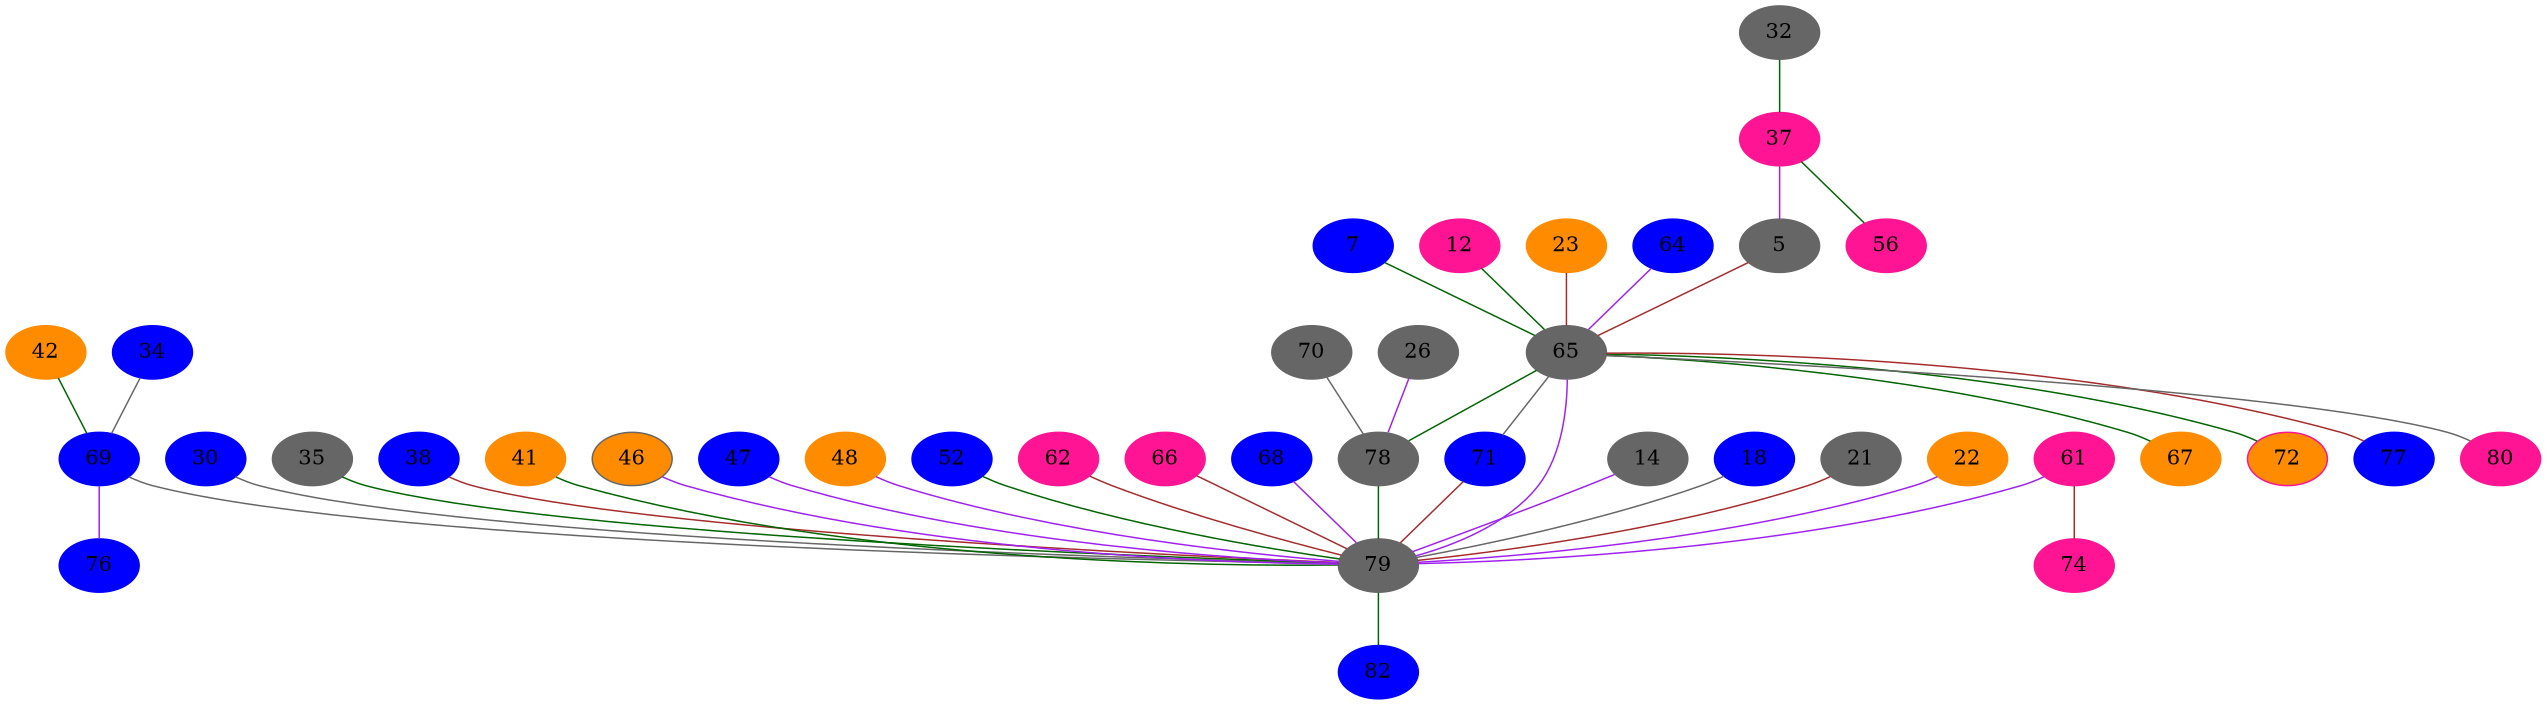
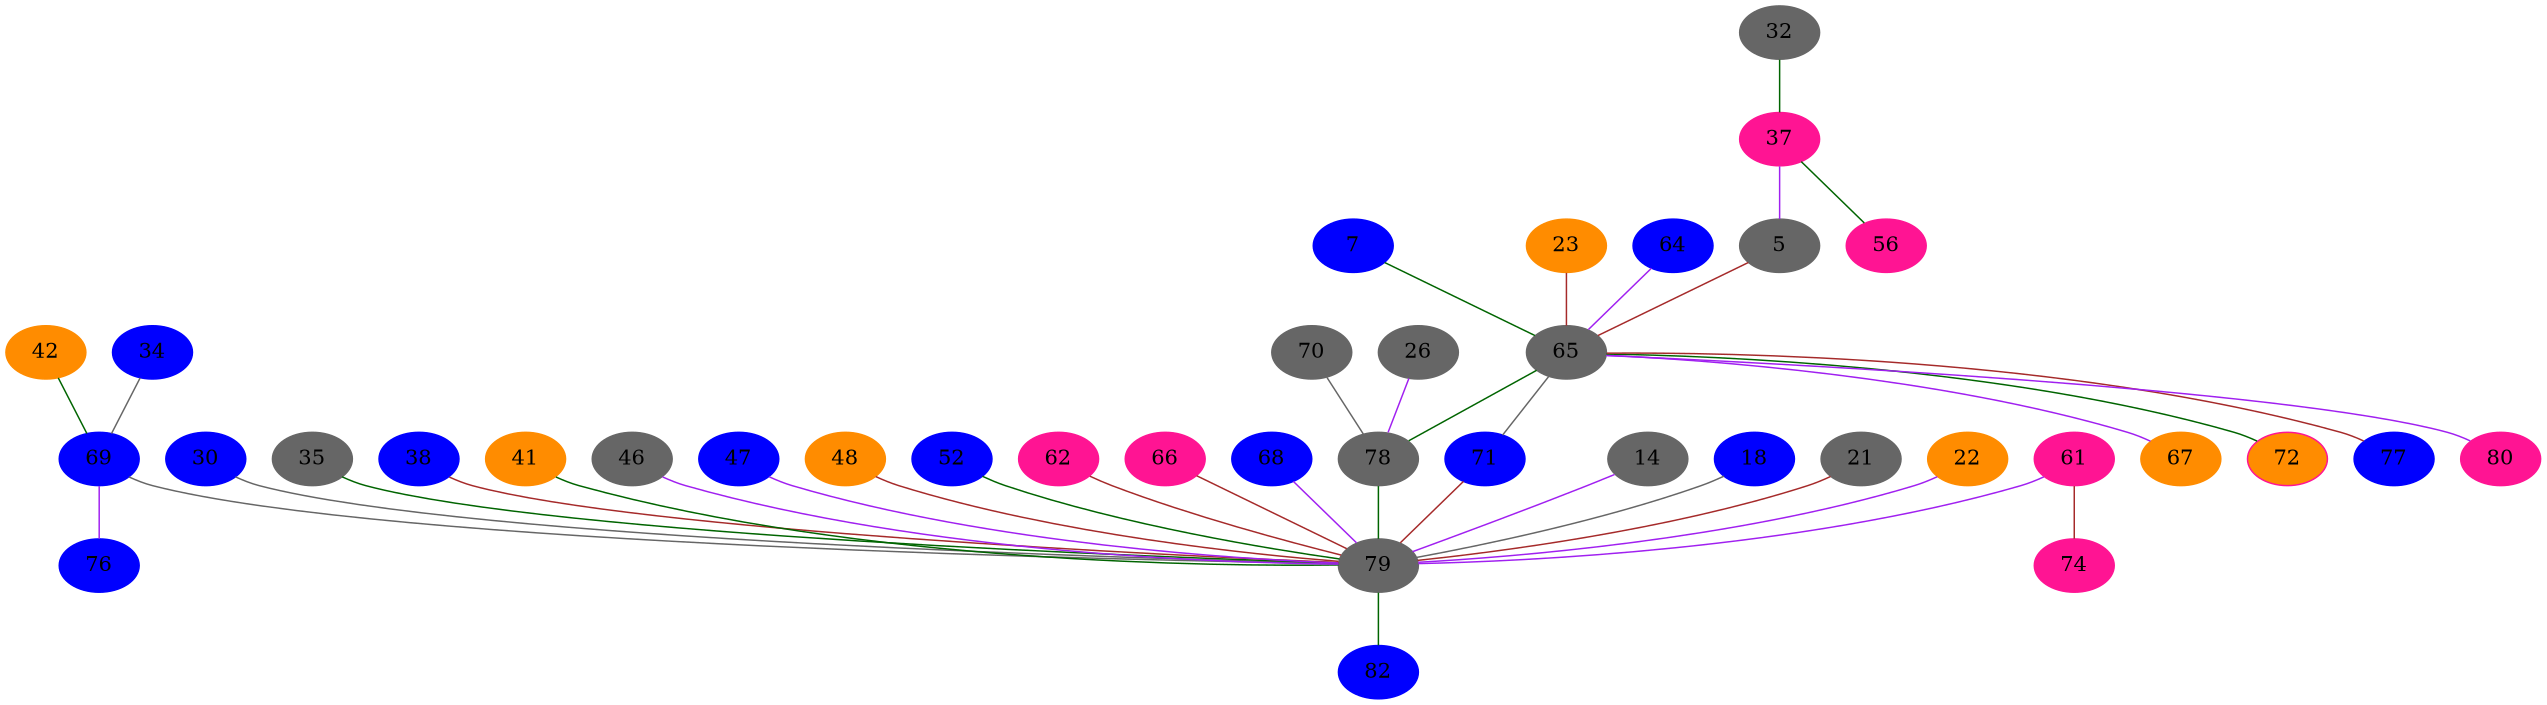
node "12": removed
edge "65" -- "67": color darkgreen -> purple
edge "65" -- "80": color gray40 -> purple
node "46": fillcolor darkorange -> gray40
edge "65" -- "79": removed
edge "48" -- "79": color purple -> brown
